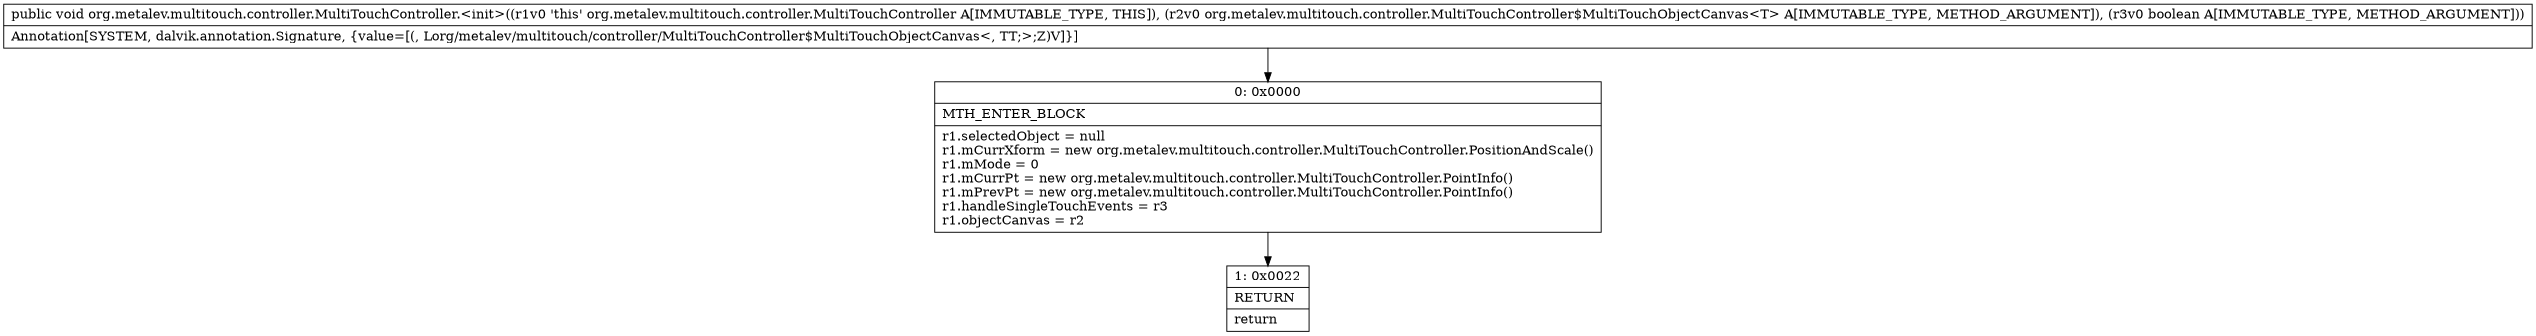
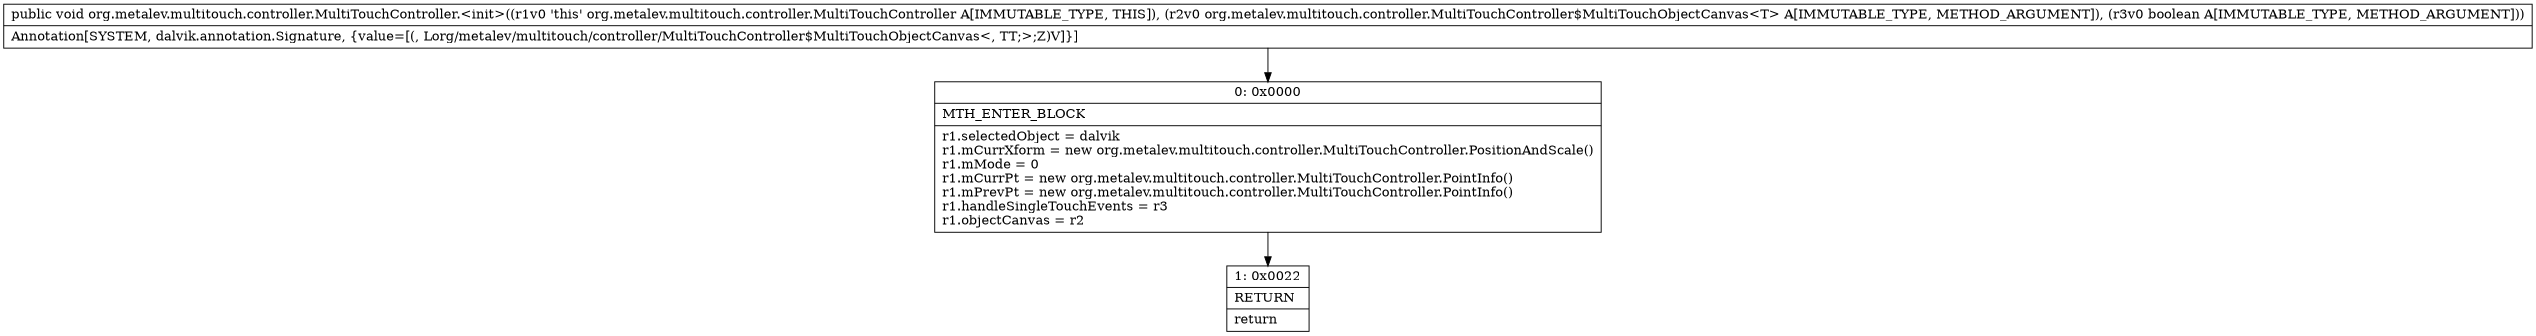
node "0: 0x0000": text "r1.selectedObject = null" -> "r1.selectedObject = dalvik"
